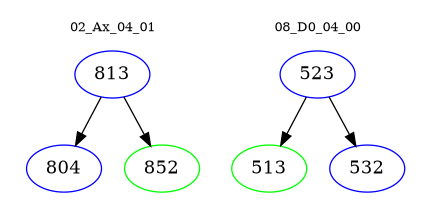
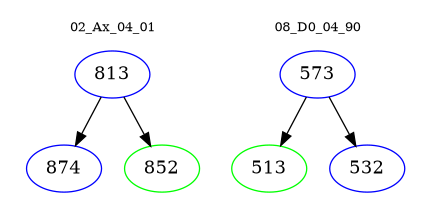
cluster "08_D0_04_00": label "08_D0_04_00" -> "08_D0_04_90"
node "523": label "523" -> "573"
node "804": label "804" -> "874"
